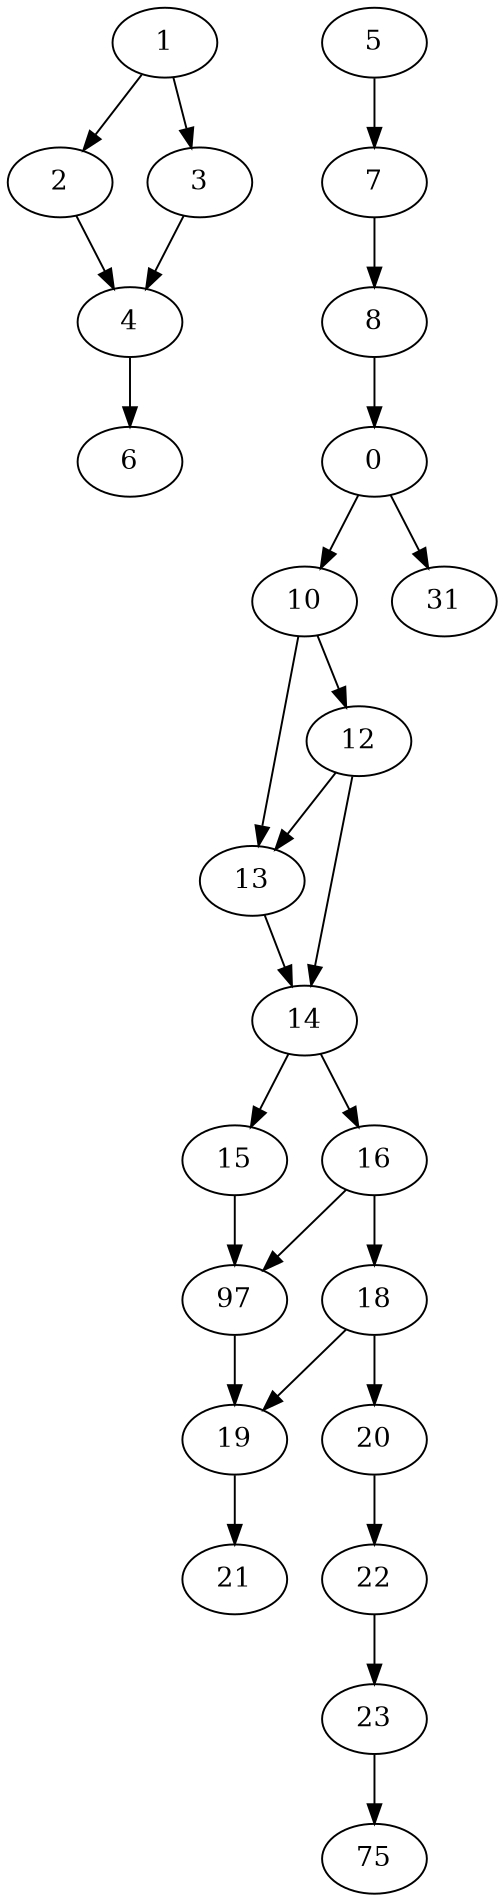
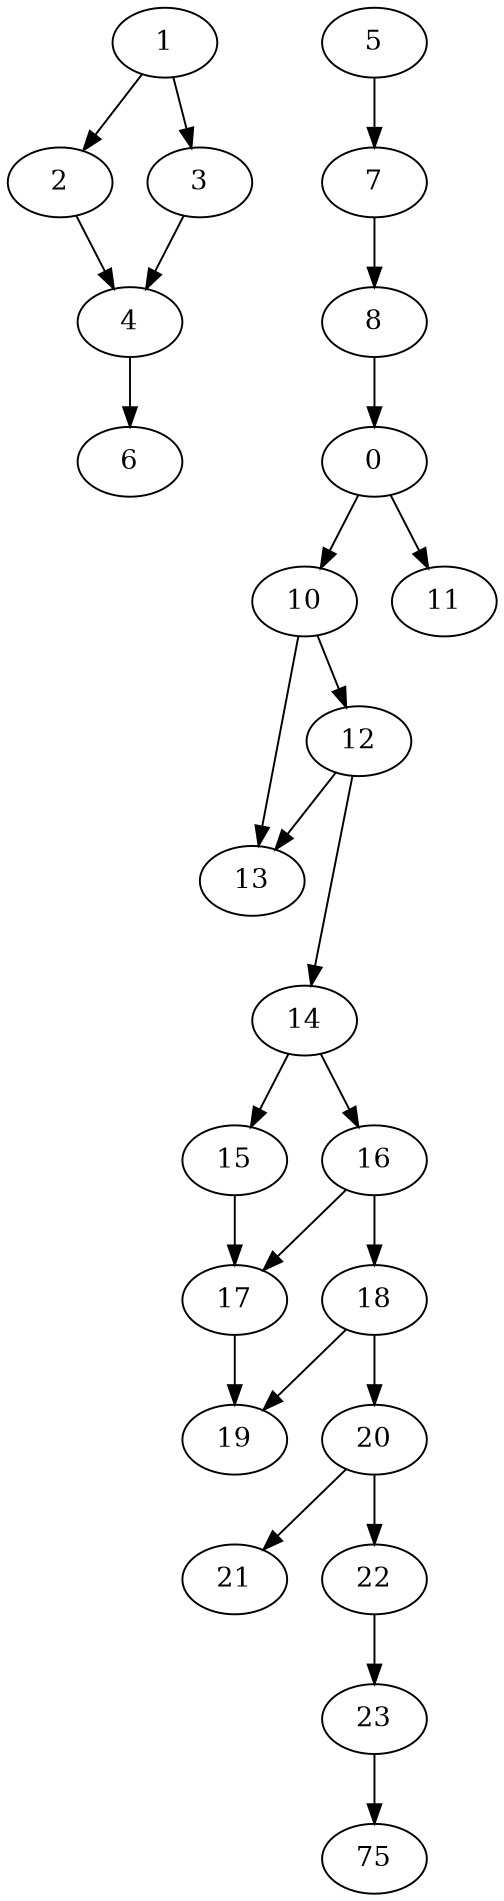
node "31": label "31" -> "11"
edge "13" -> "14": removed
node "97": label "97" -> "17"
edge "19" -> "21": now "20" -> "21"
